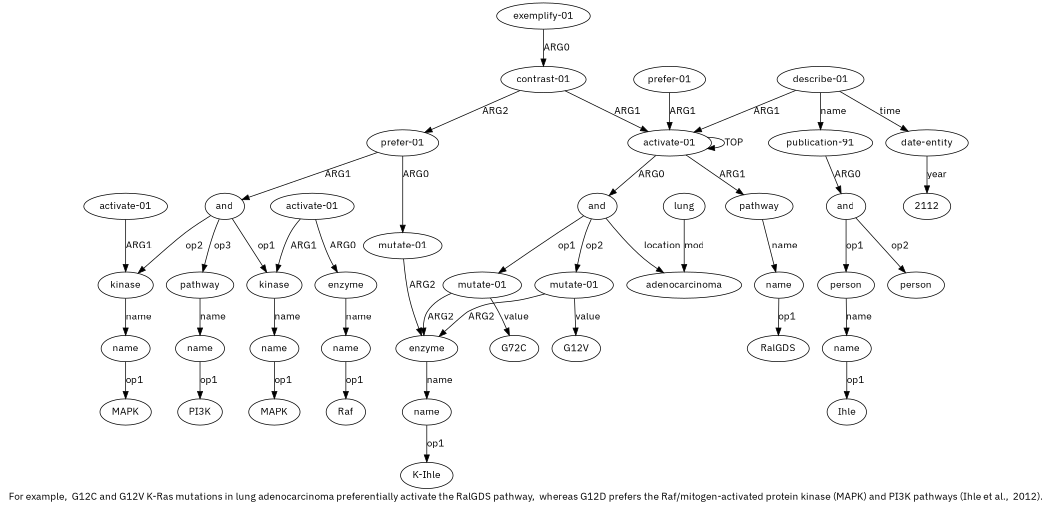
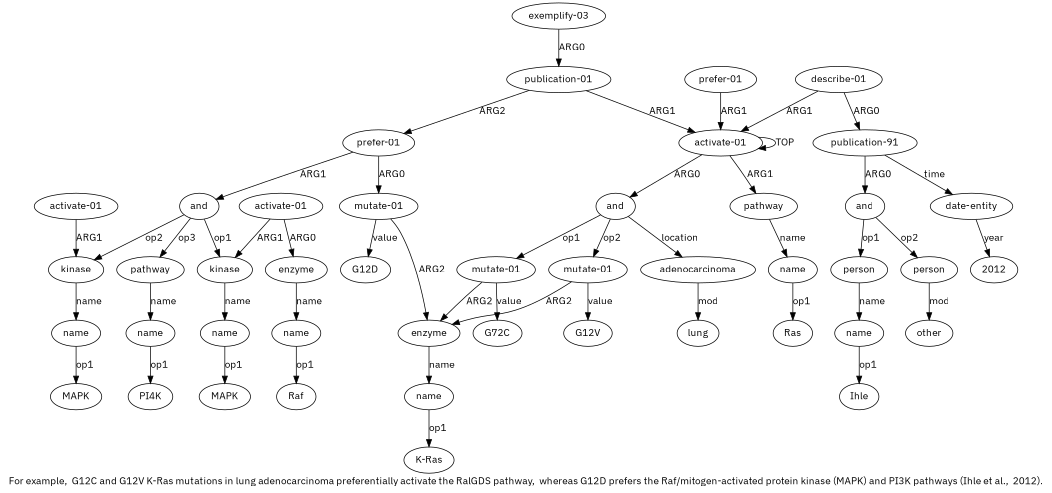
node "exemplify-01": label "exemplify-01" -> "exemplify-03"
node "contrast-01": label "contrast-01" -> "publication-01"
edge "describe-01" -> "date-entity": now "publication-91" -> "date-entity"
edge "describe-01" -> "publication-91": label "name" -> "ARG0"
node "2112": label "2112" -> "2012"
edge "lung" -> "adenocarcinoma": reversed
node "G12D": added
node "other": added
node "RalGDS": label "RalGDS" -> "Ras"
node "PI3K": label "PI3K" -> "PI4K"
node "K-Ihle": label "K-Ihle" -> "K-Ras"
